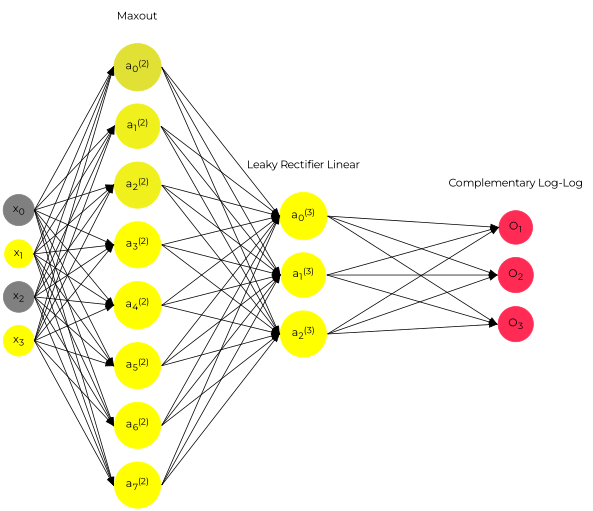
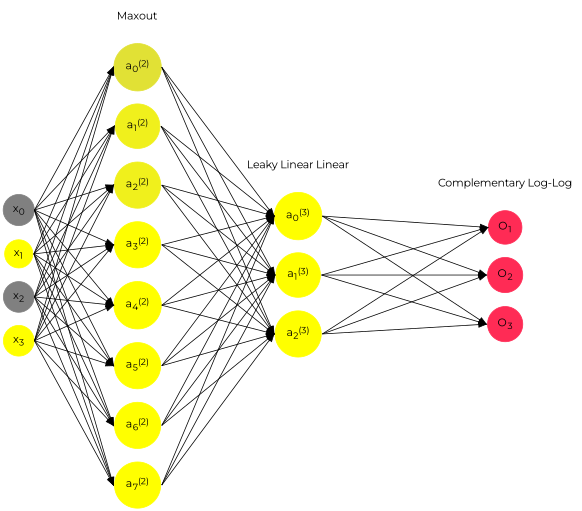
node "Leaky Rectifier Linear": label "Leaky Rectifier Linear" -> "Leaky Linear Linear"
